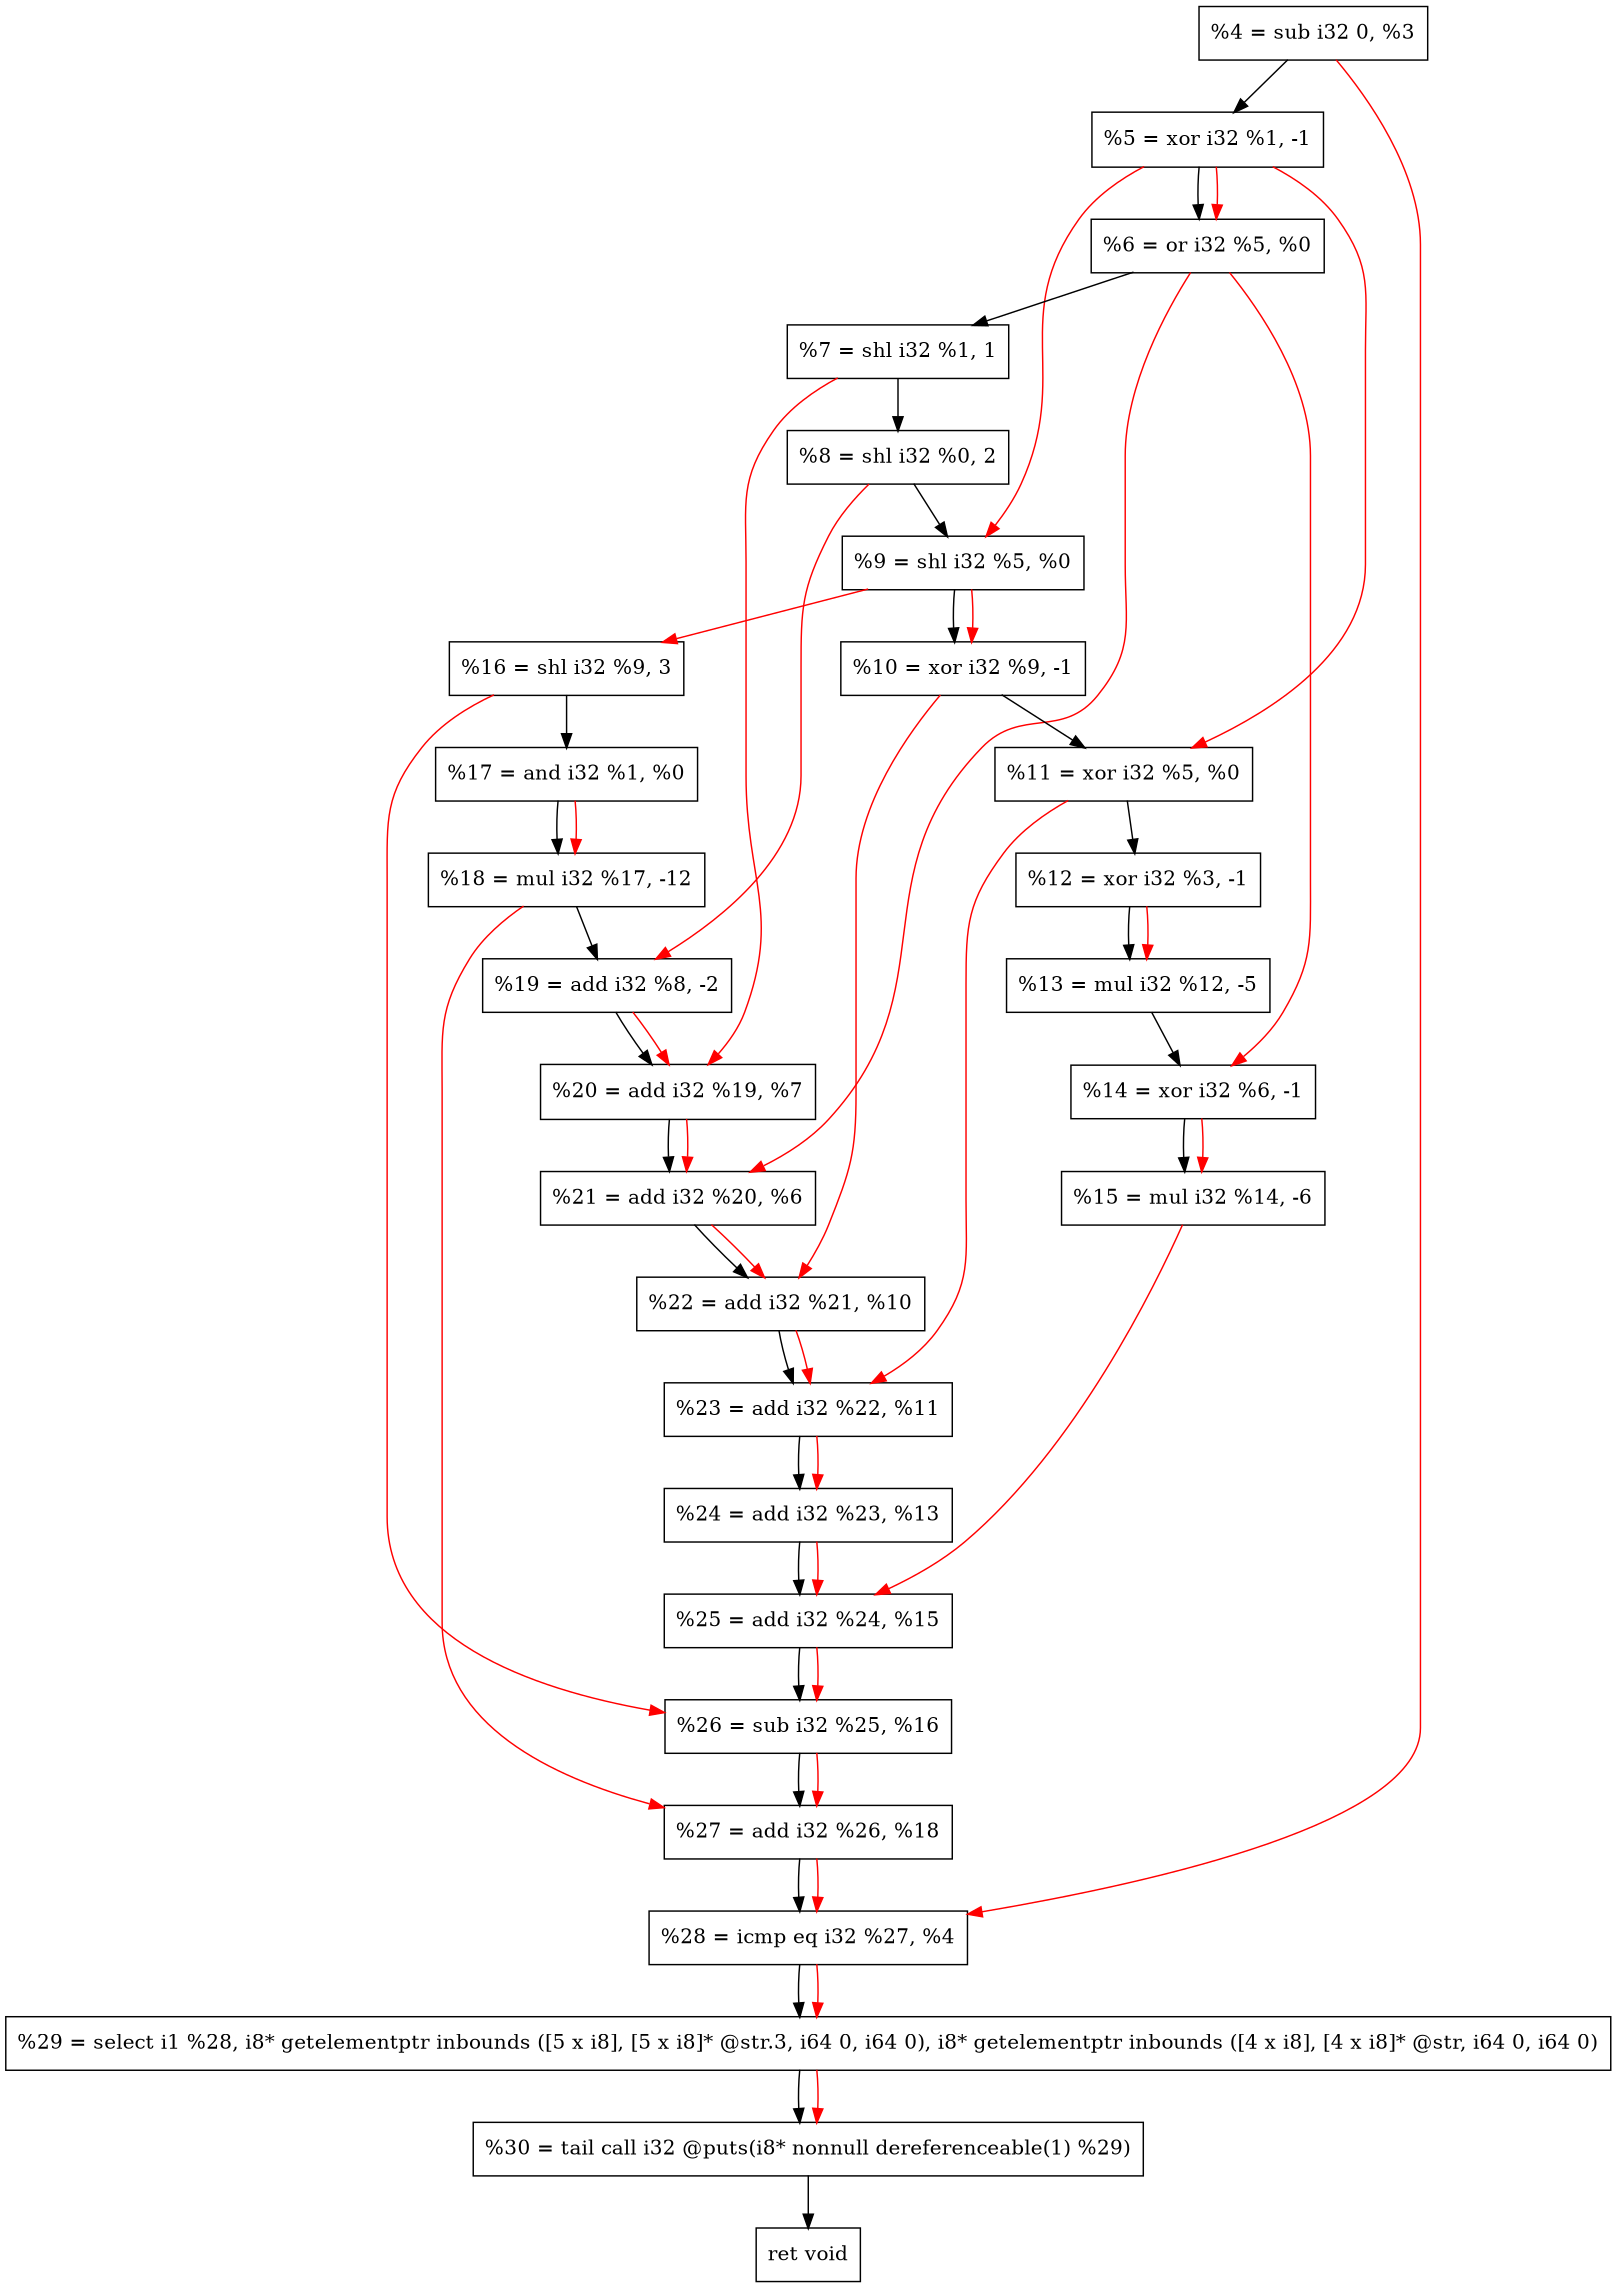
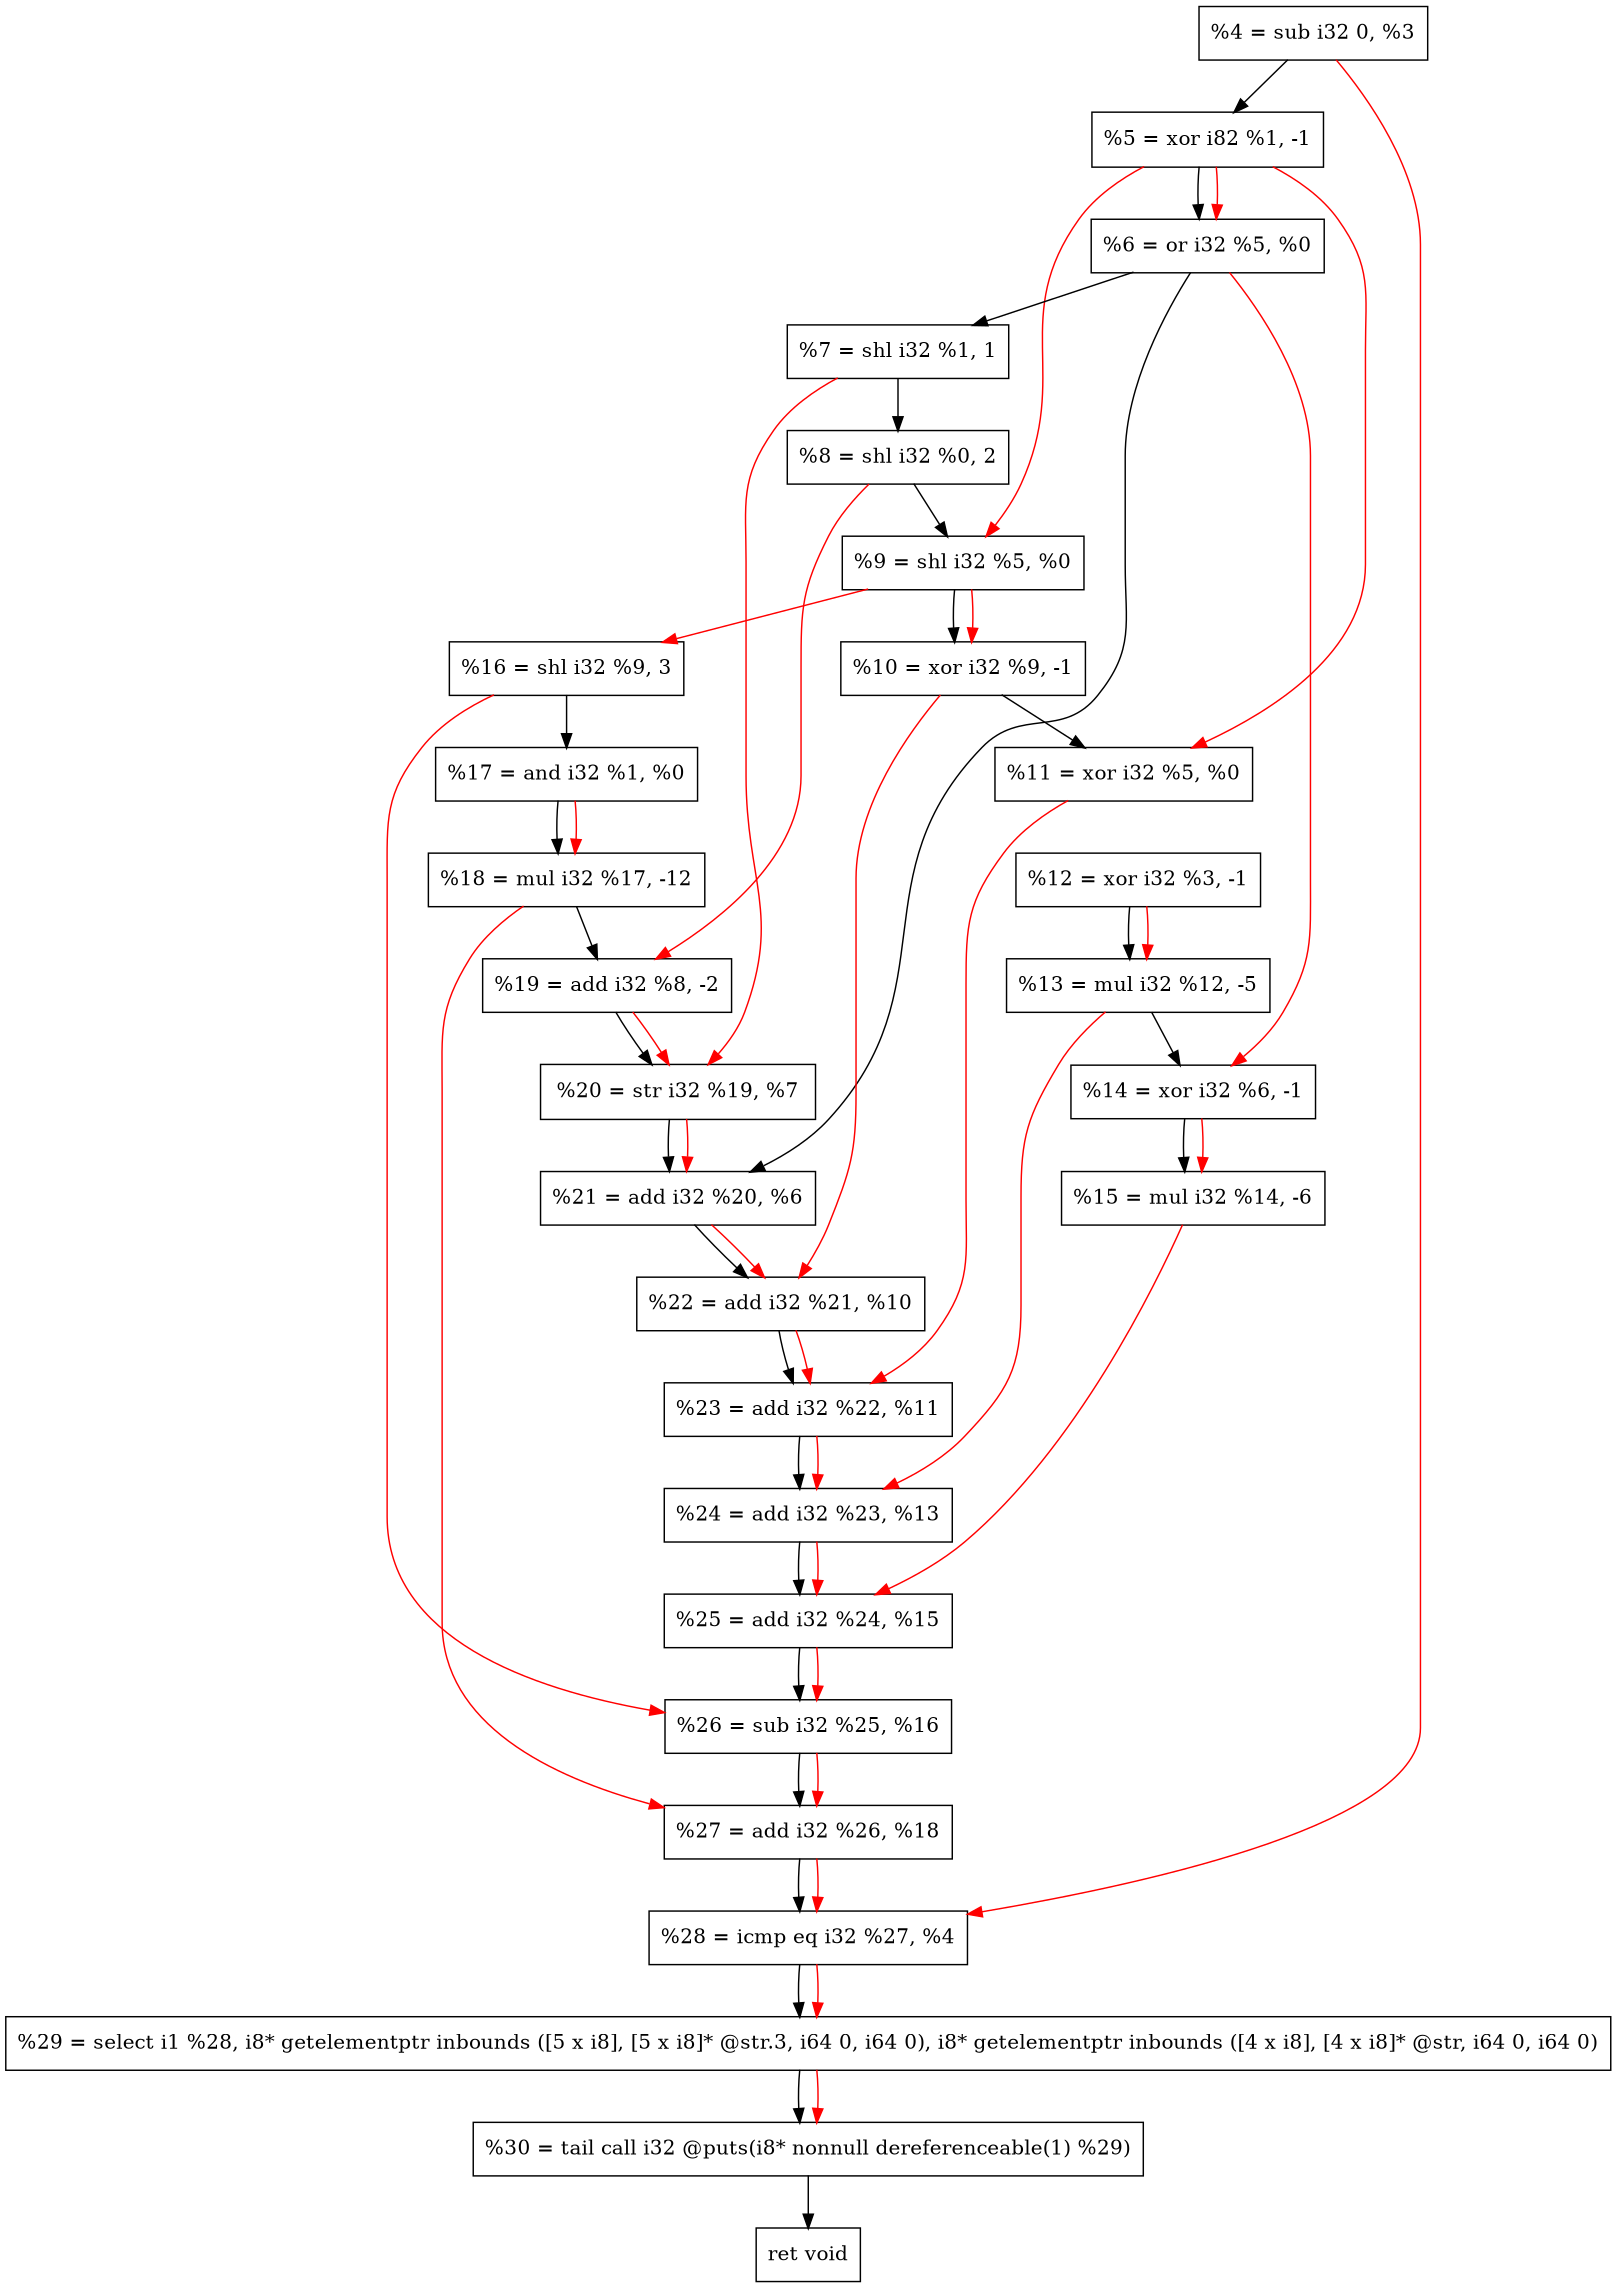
node "%5 = xor i32 %1, -1": label "%5 = xor i32 %1, -1" -> "%5 = xor i82 %1, -1"
edge "%6 = or i32 %5, %0" -> "%21 = add i32 %20, %6": color red -> black
edge "%11 = xor i32 %5, %0" -> "%12 = xor i32 %3, -1": removed
node "%20 = add i32 %19, %7": label "%20 = add i32 %19, %7" -> "%20 = str i32 %19, %7"
edge "%13 = mul i32 %12, -5" -> "%24 = add i32 %23, %13": added
